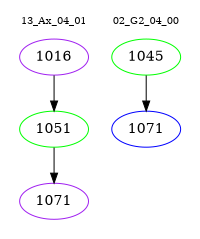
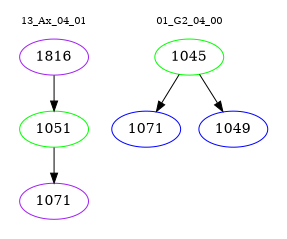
cluster "02_G2_04_00": label "02_G2_04_00" -> "01_G2_04_00"
node "1016": label "1016" -> "1816"
node "1049": added
